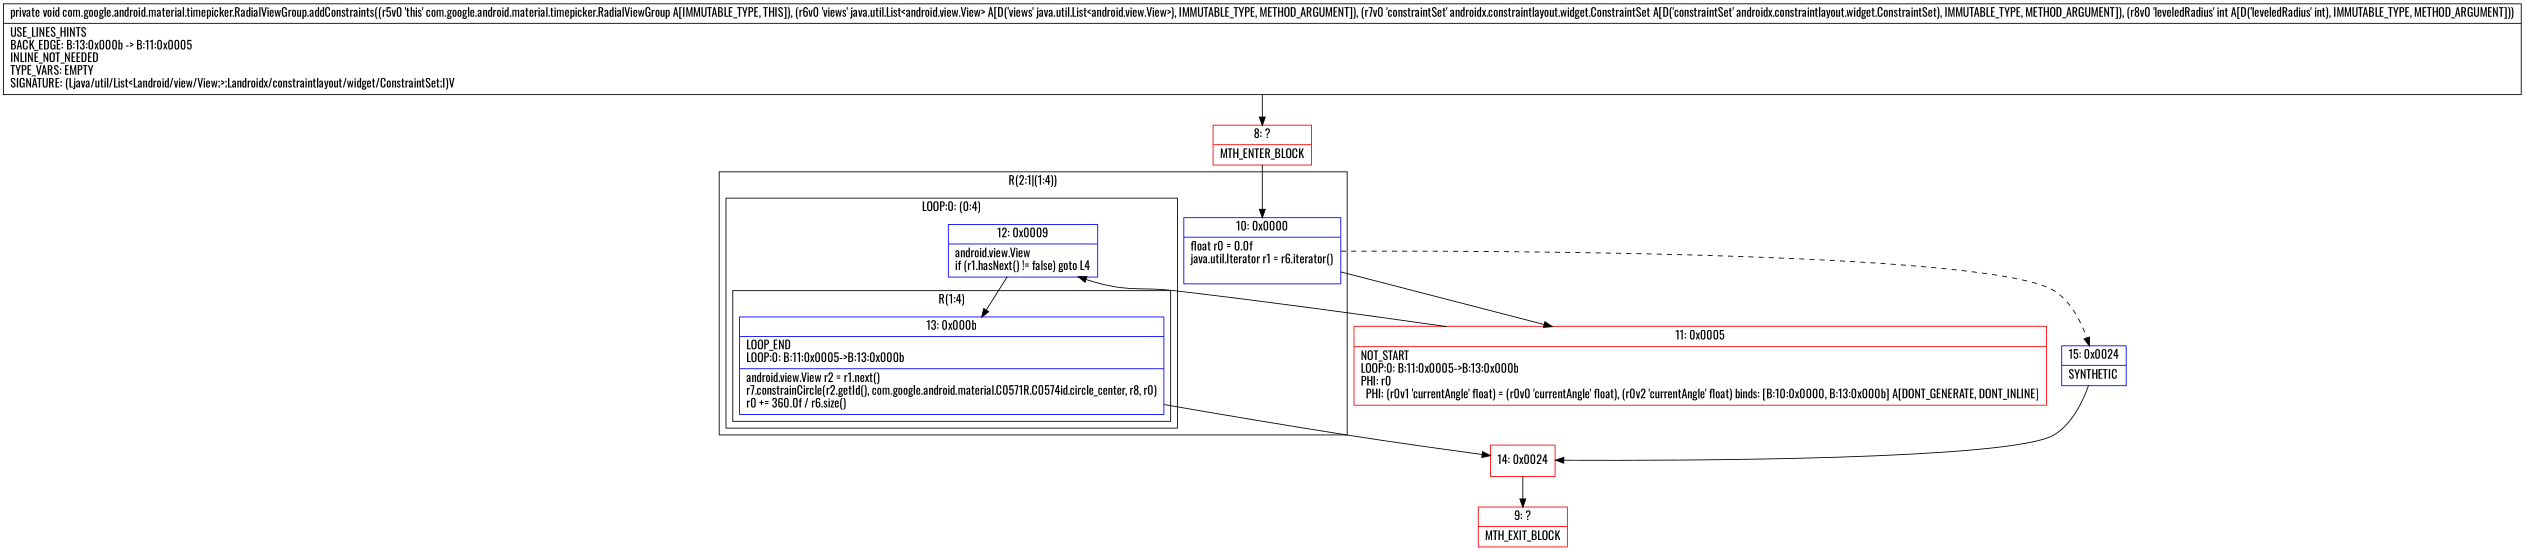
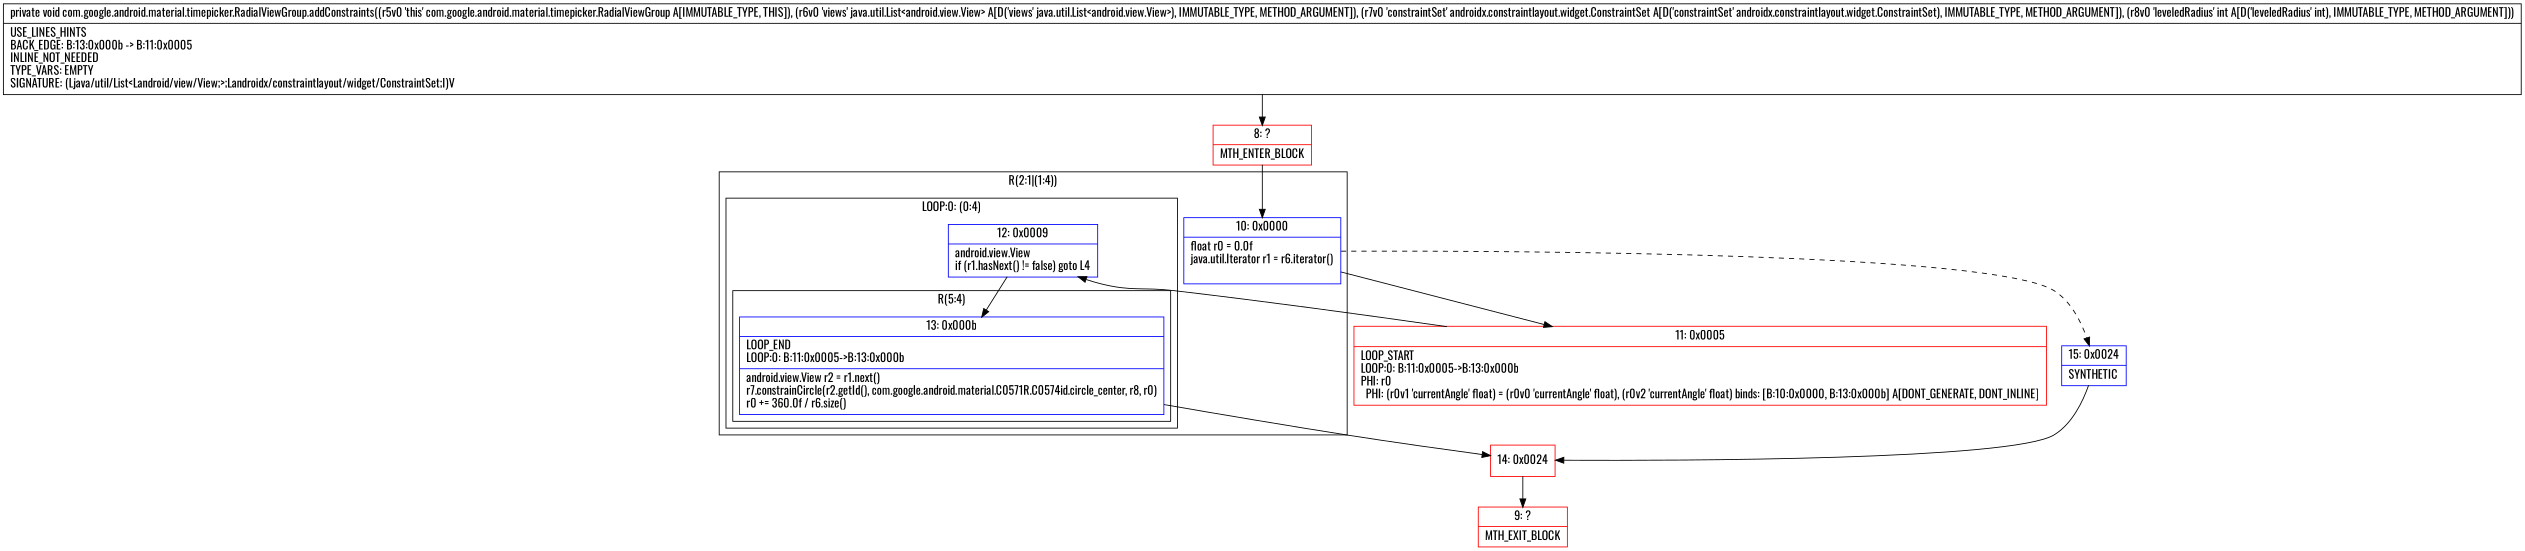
cluster "R(1:4)": label "R(1:4)" -> "R(5:4)"
node "11: 0x0005": text "NOT_START" -> "LOOP_START"
